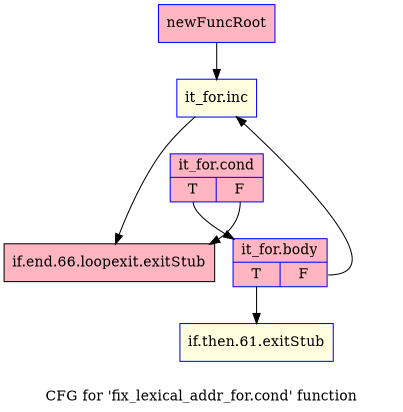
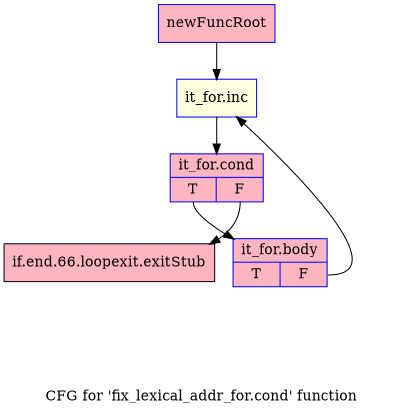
edge "it_for.inc" -> "if.end.66.loopexit.exitStub": now "it_for.inc" -> "it_for.cond"
node "if.then.61.exitStub": removed
